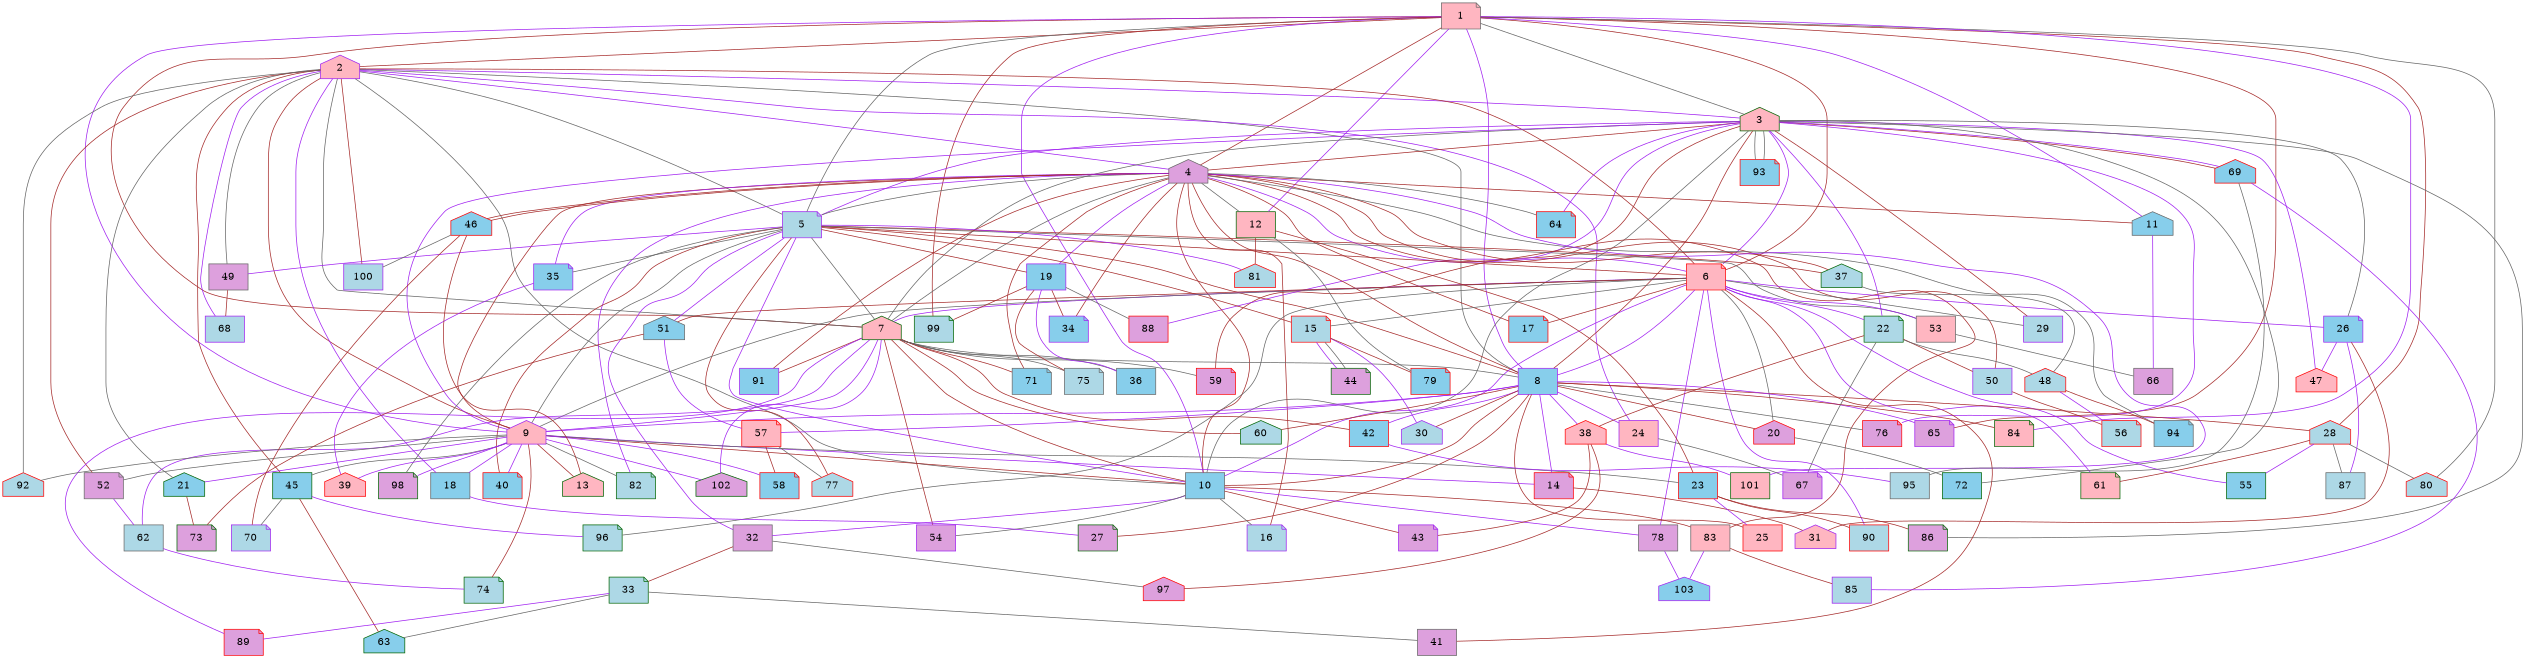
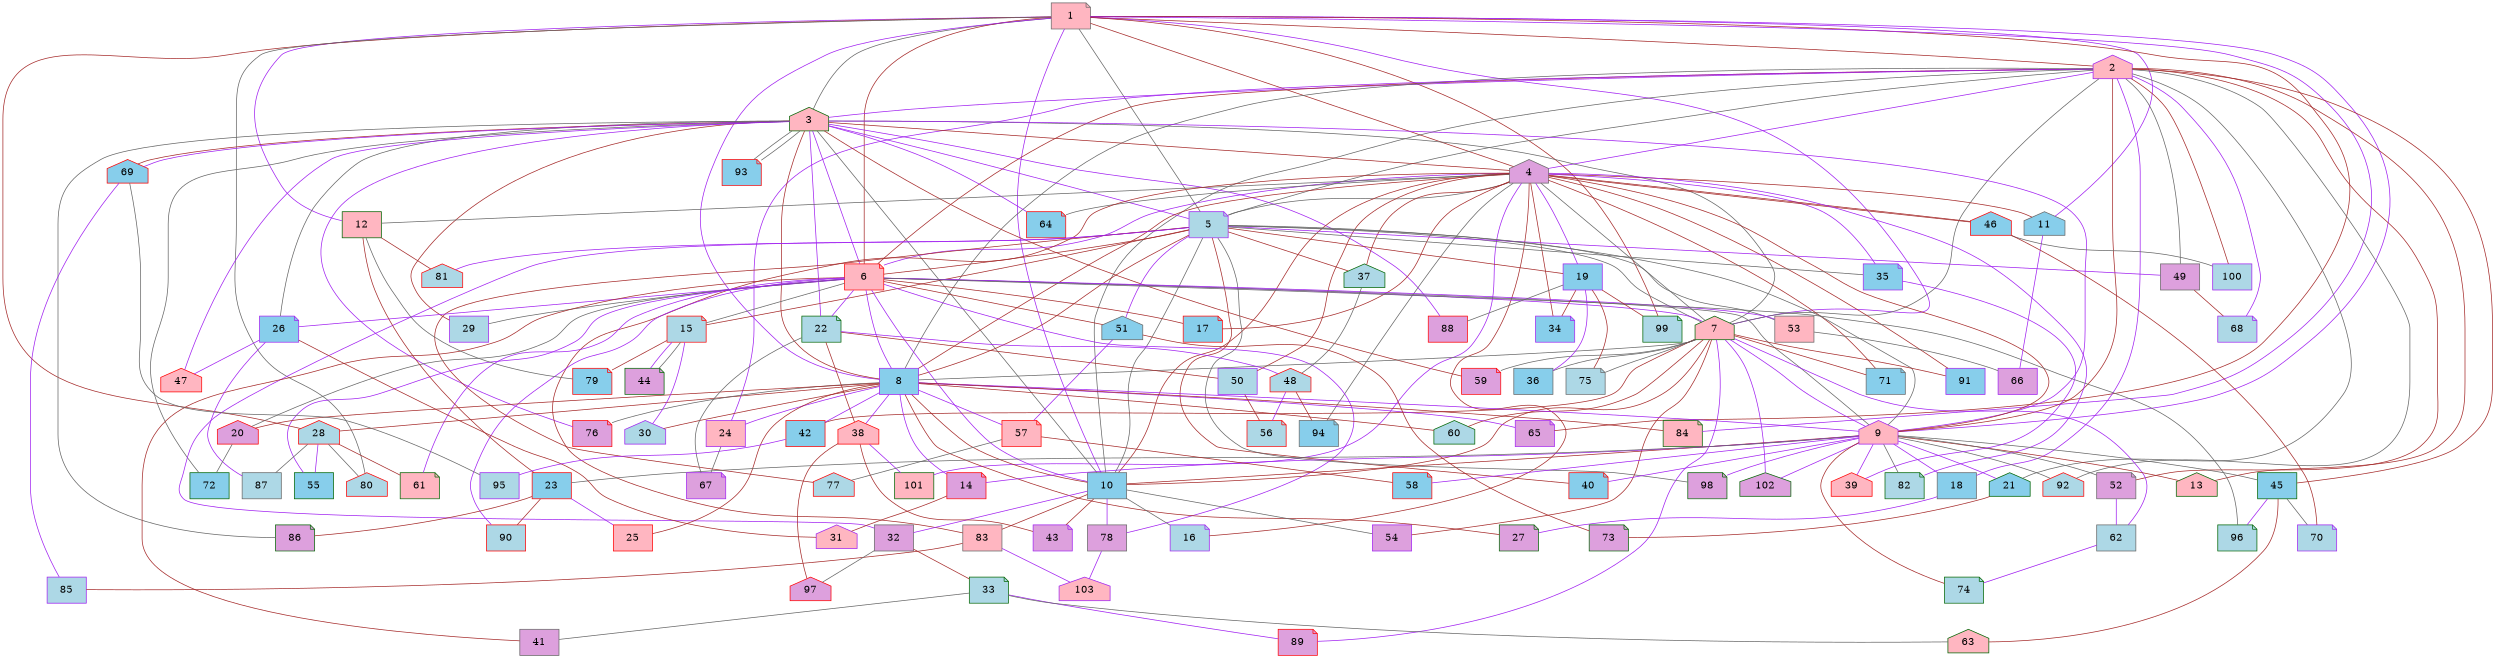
edge "1" -- "7": color brown -> purple
node "68": shape box -> note
edge "22" -- "48": color gray40 -> purple
edge "46" -- "13": now "2" -- "13"
node "66": color gray40 -> purple
edge "5" -- "10": color purple -> gray40
node "95": color gray40 -> purple
node "103": fillcolor skyblue -> lightpink
node "63": fillcolor skyblue -> lightpink
